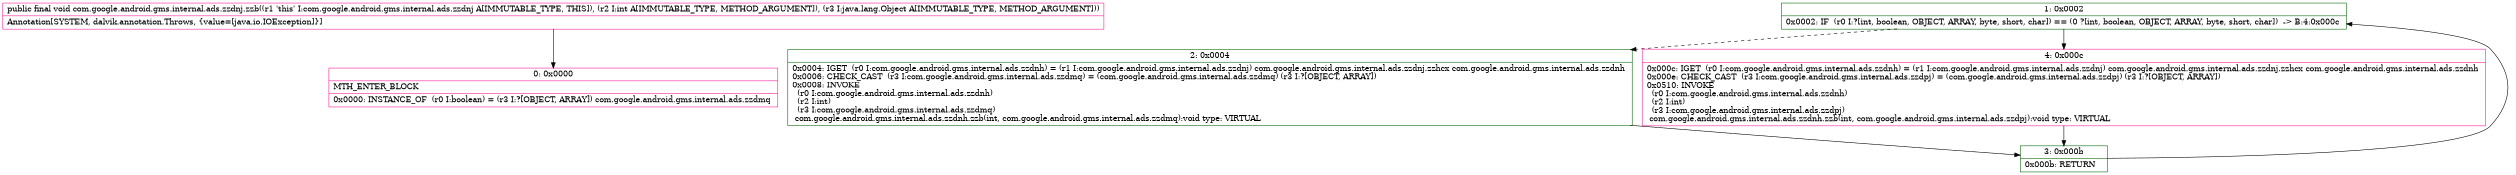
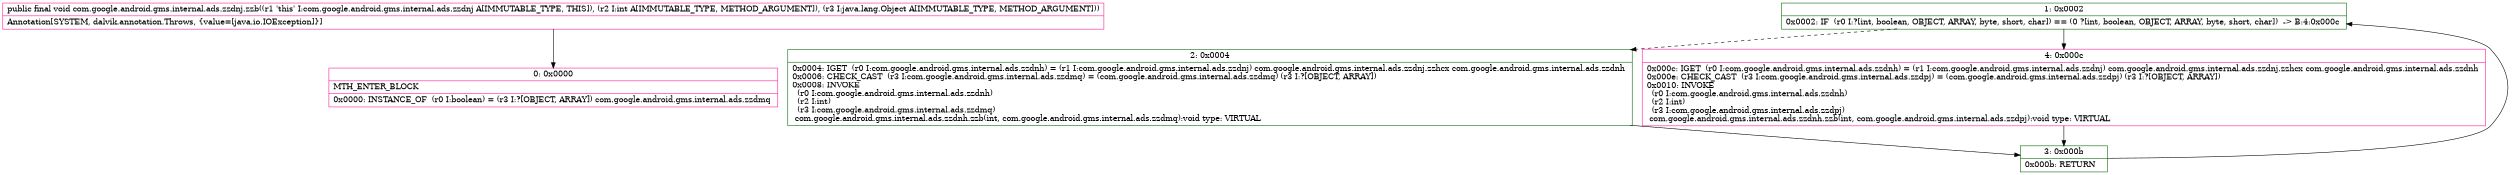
node "4: 0x000c": text "0x0510: INVOKE" -> "0x0010: INVOKE"
